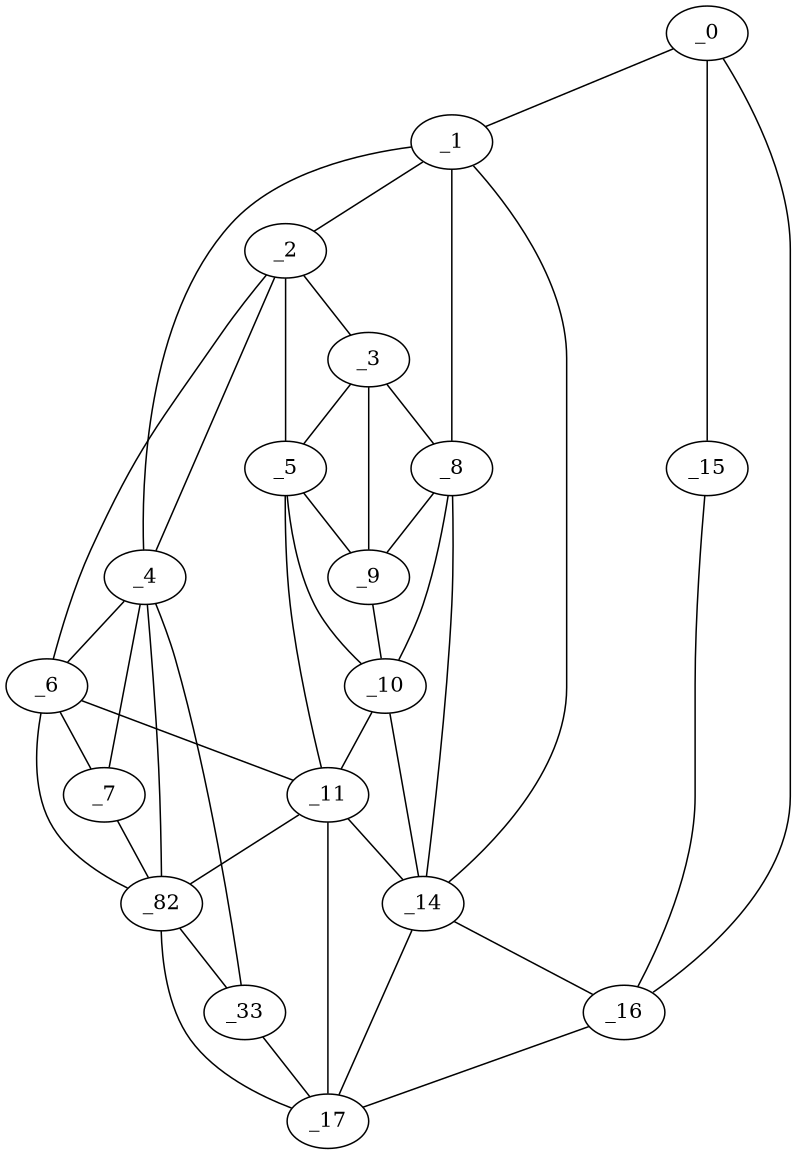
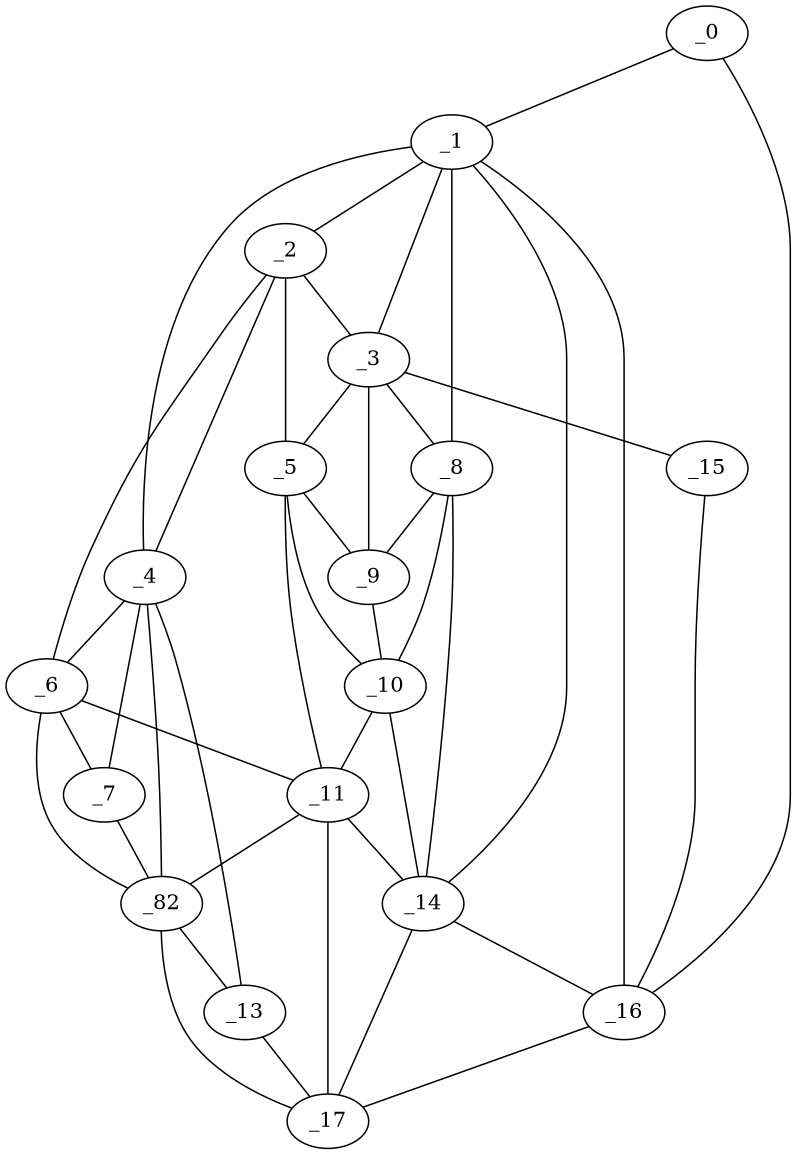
edge "_1" -- "_3": added
edge "_0" -- "_15": now "_3" -- "_15"
edge "_1" -- "_16": added
node "_33": label "_33" -> "_13"
